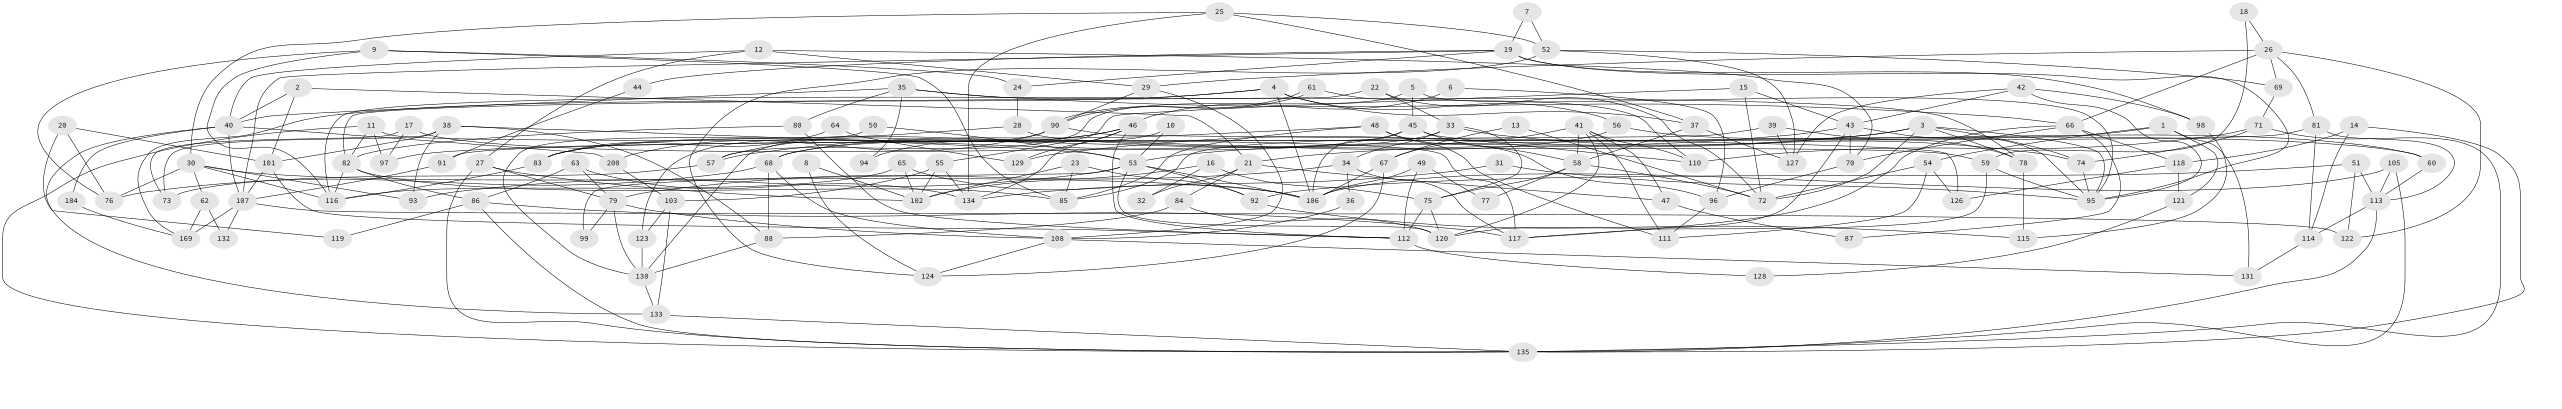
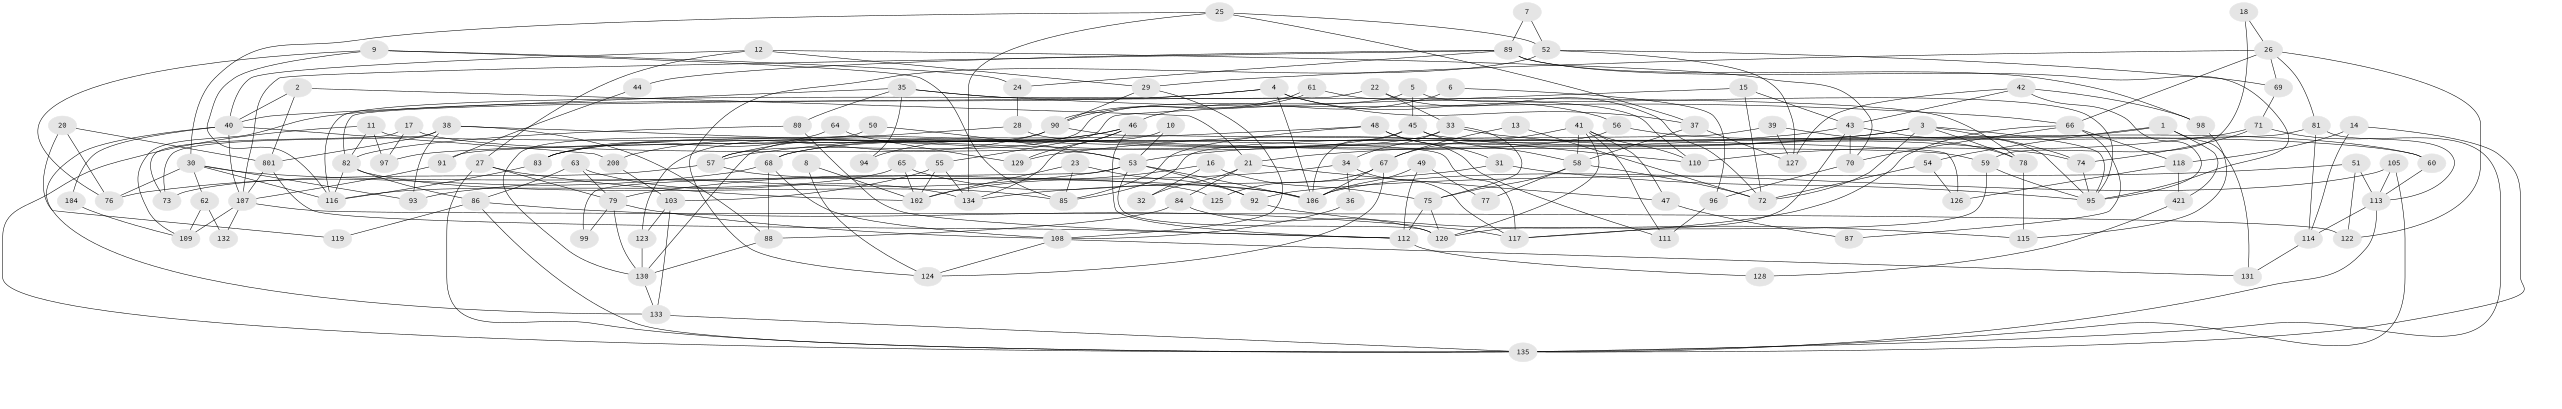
node "19": label "19" -> "89"
node "101": label "101" -> "801"
edge "48" -- "96": now "48" -- "31"
node "125": added
node "121": label "121" -> "421"
edge "54" -- "111": removed
node "169": label "169" -> "109"
